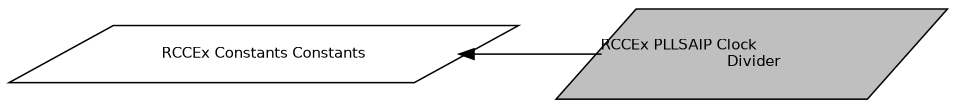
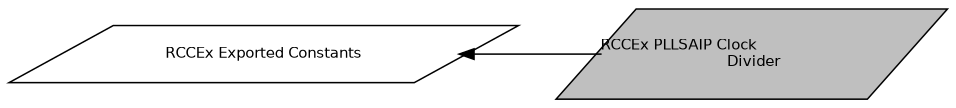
node "RCCEx Constants Constants": label "RCCEx Constants Constants" -> "RCCEx Exported Constants"
